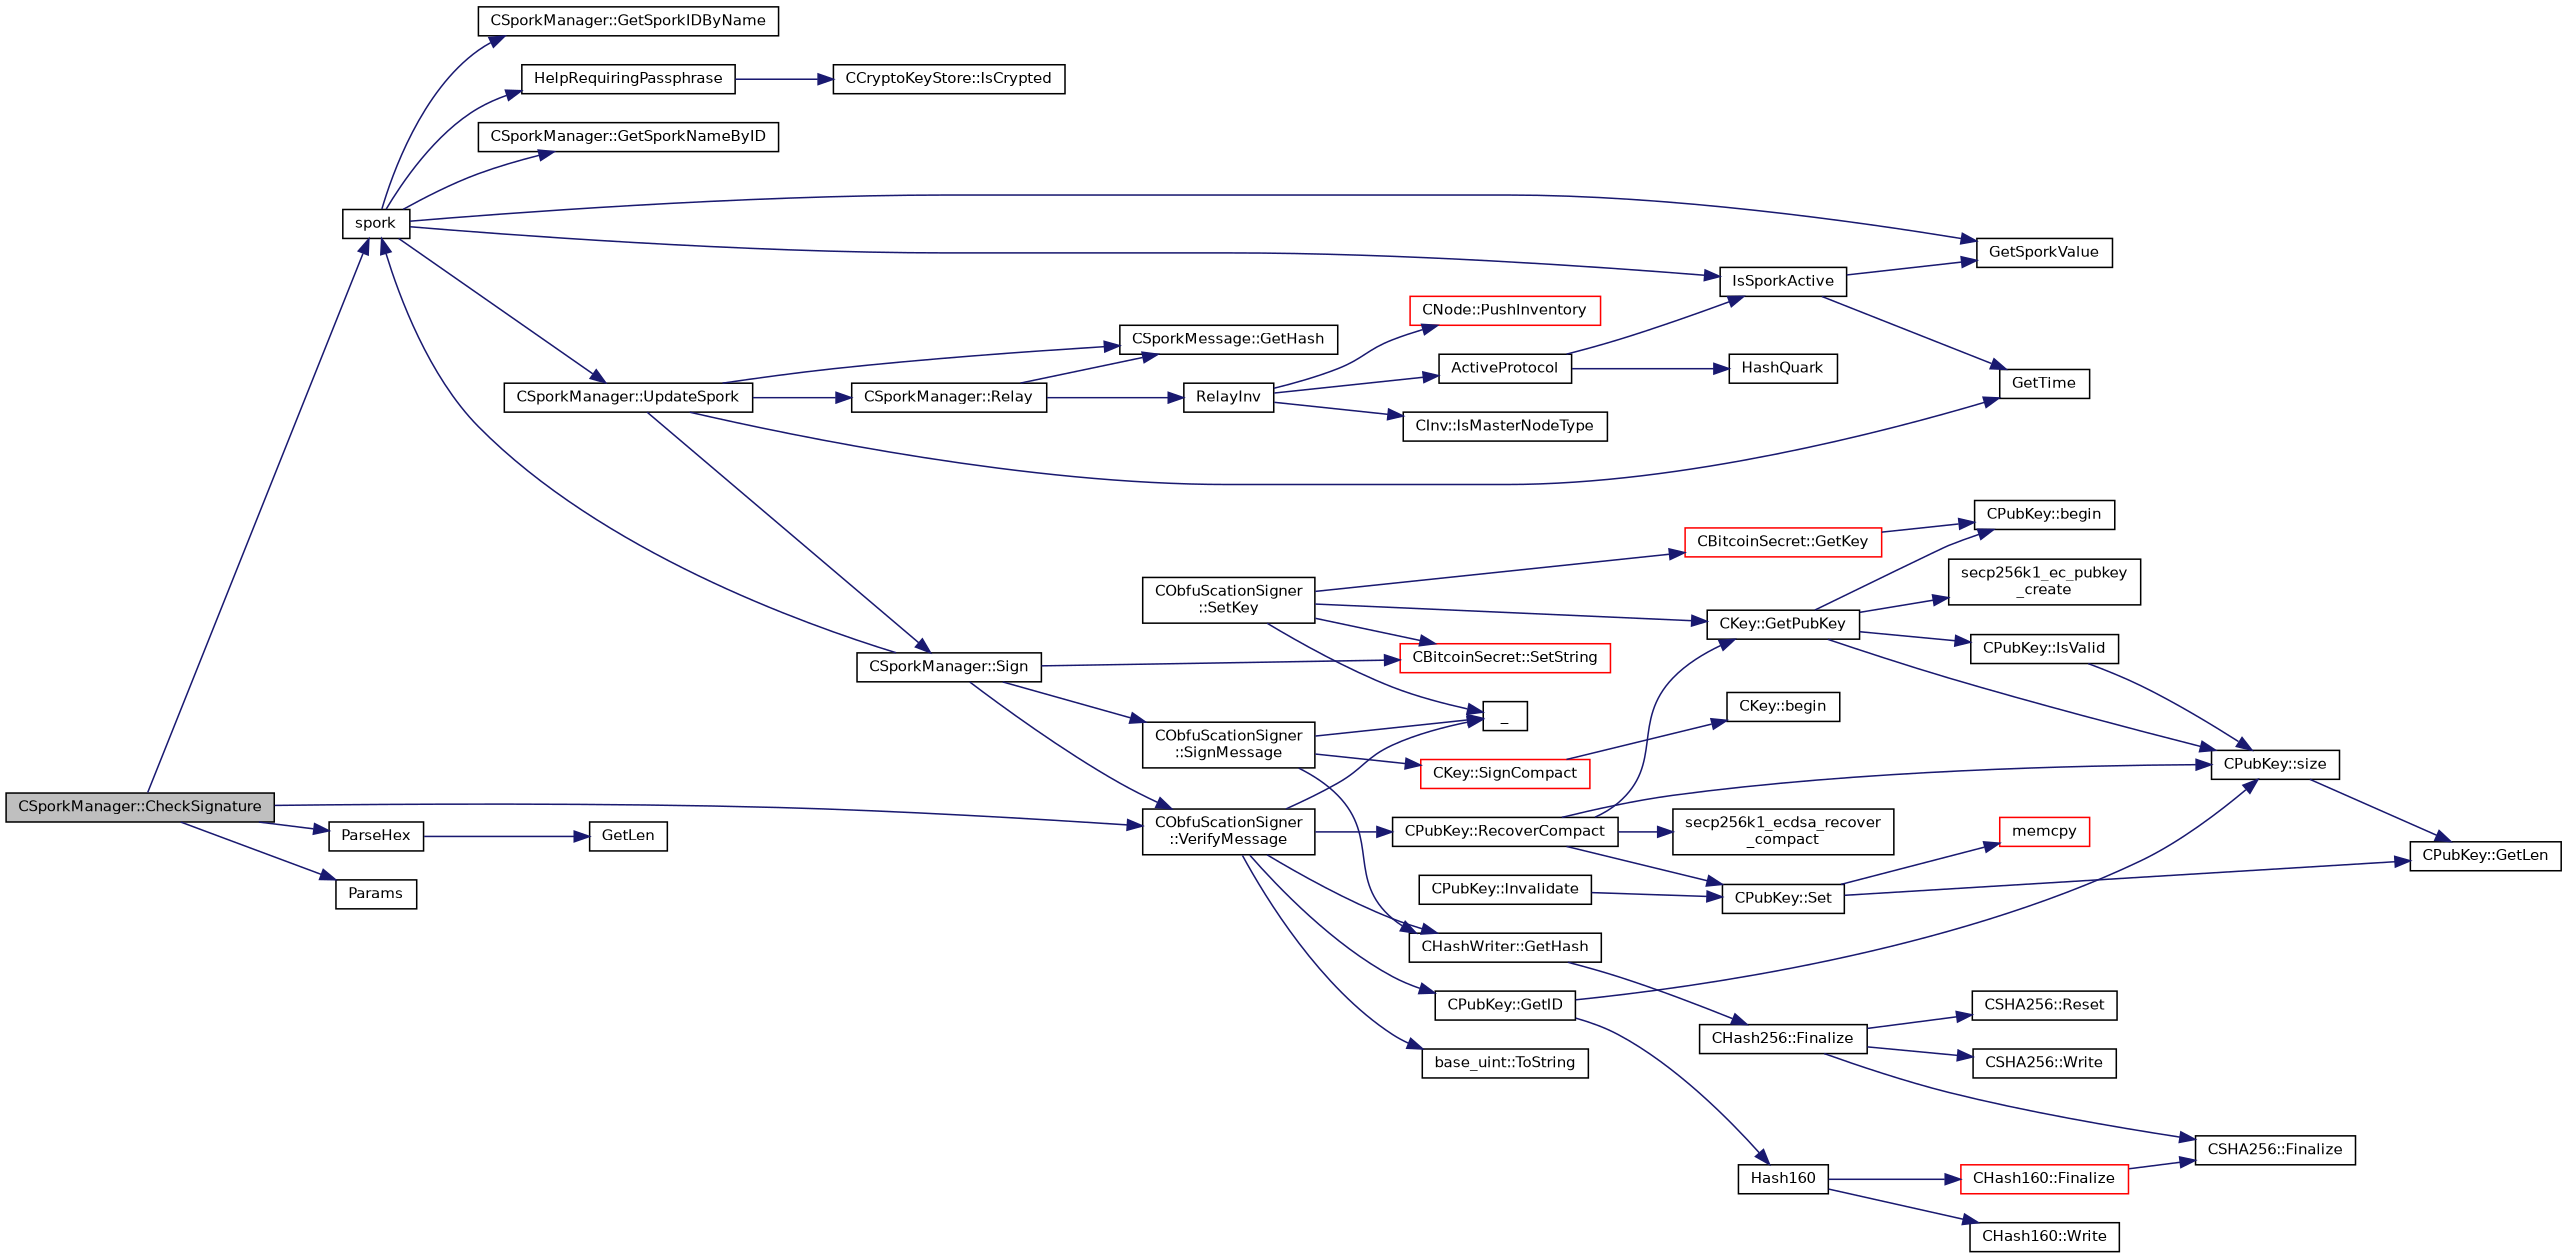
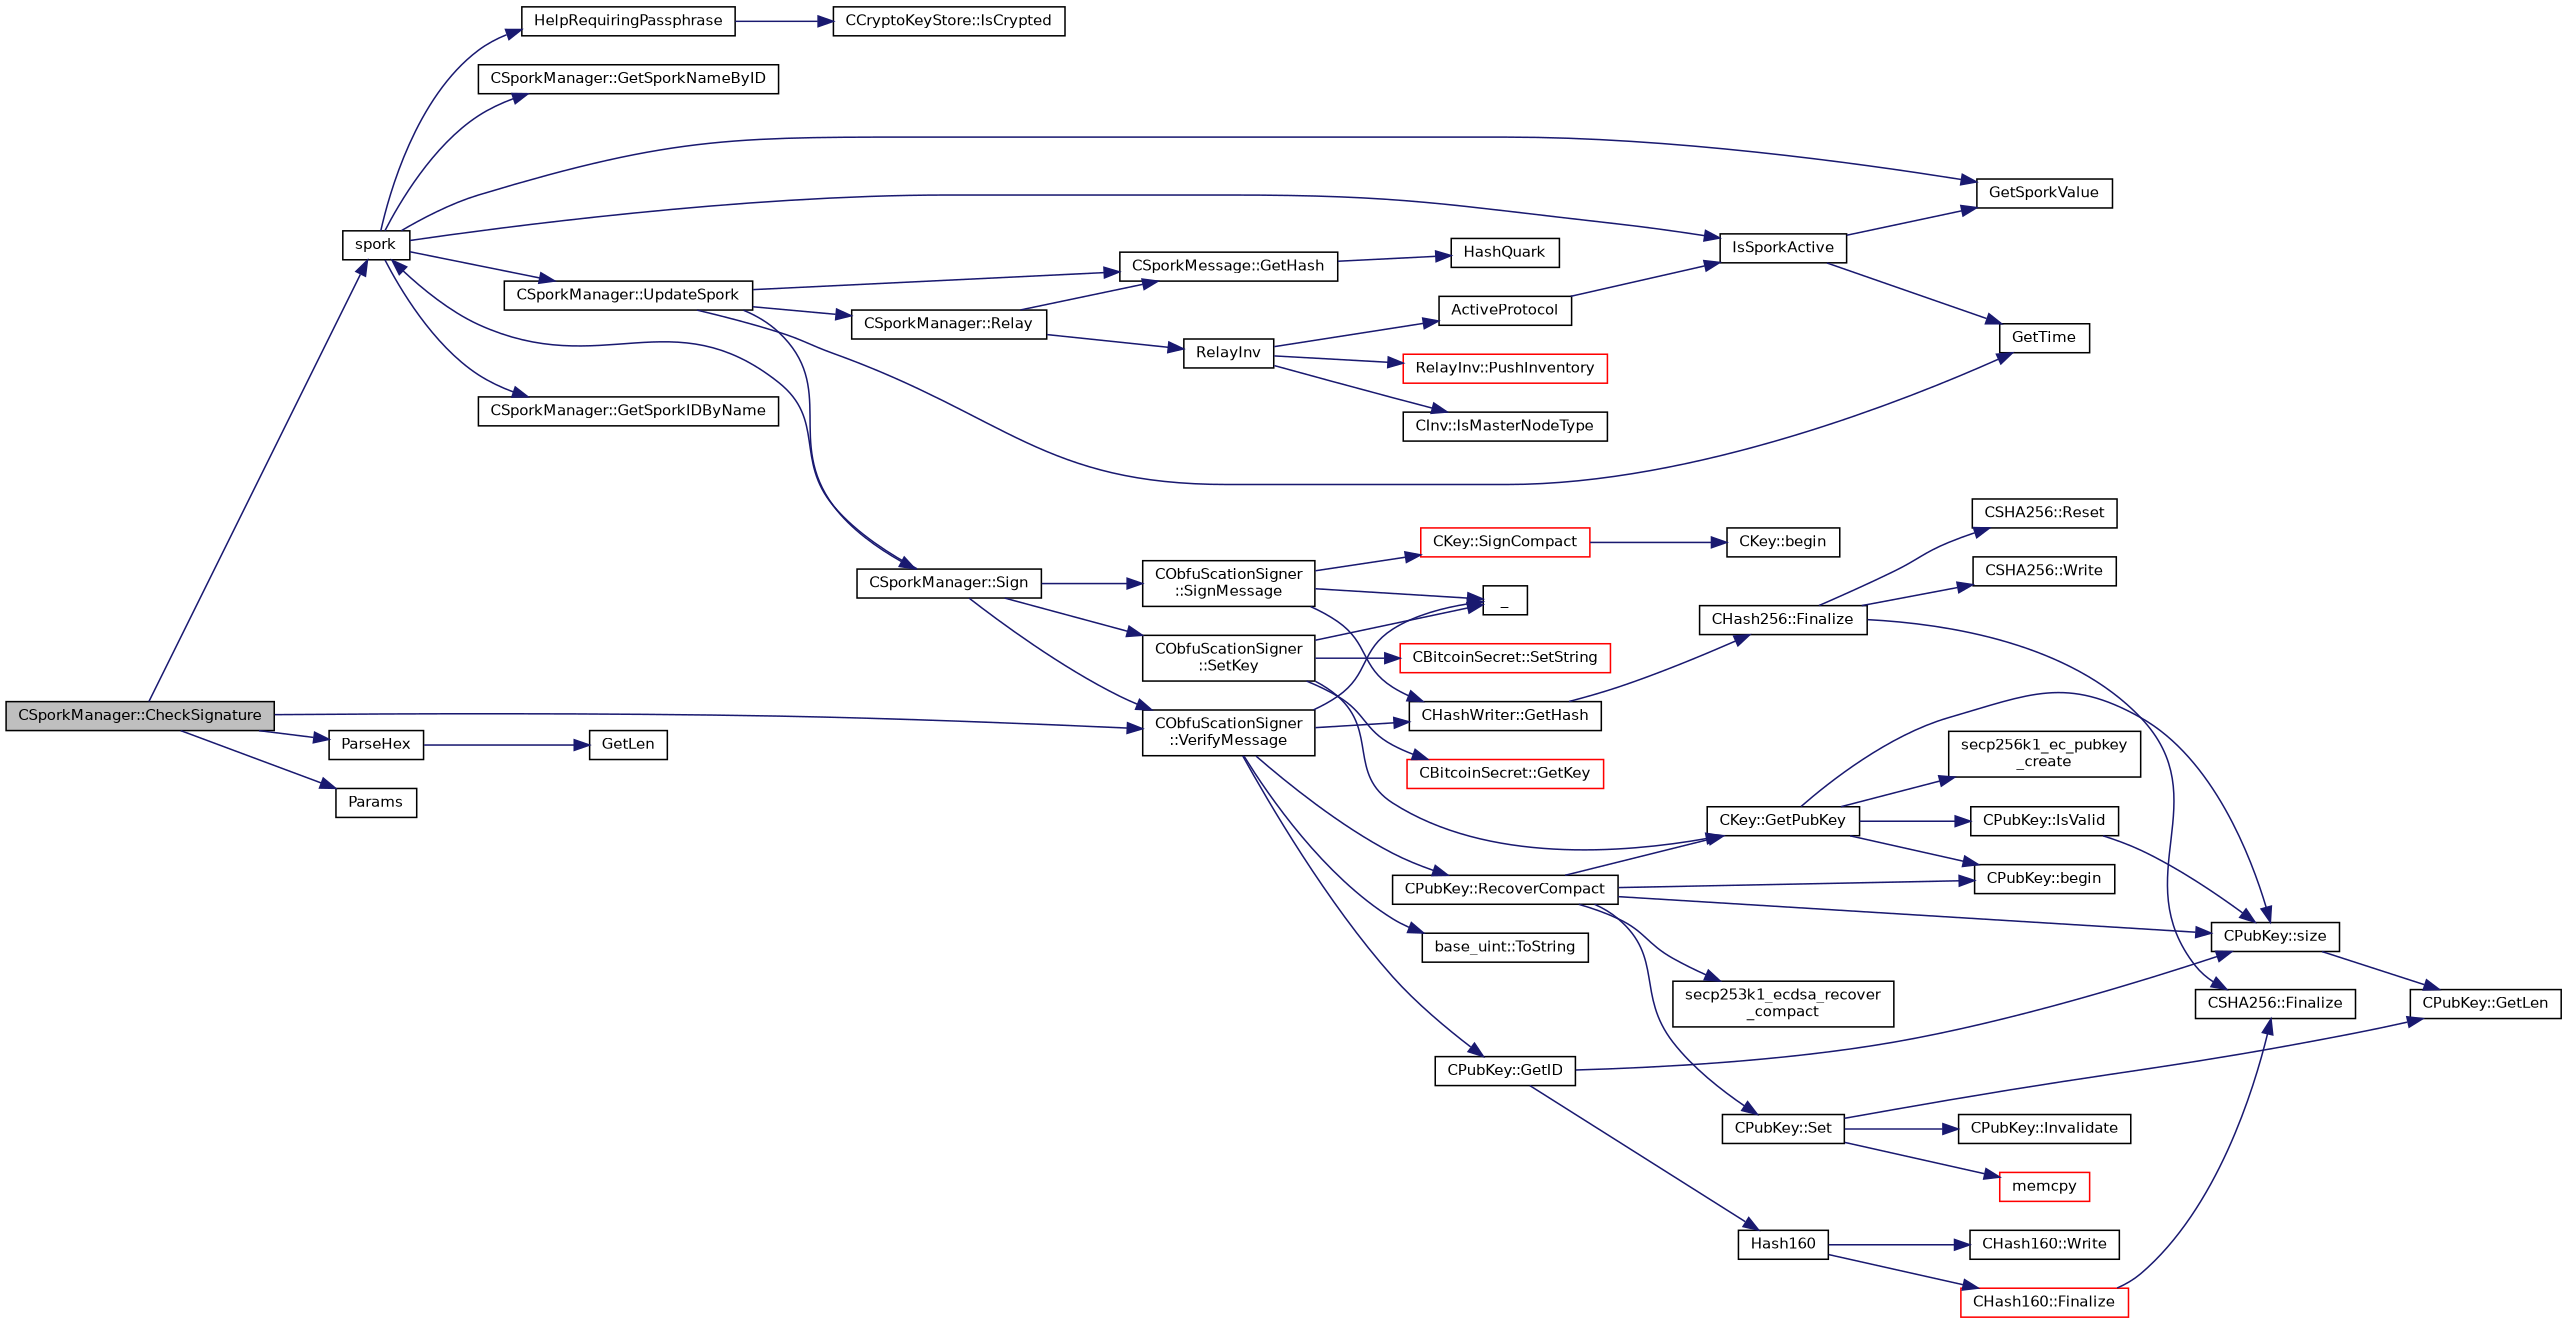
node "CNode::PushInventory": label "CNode::PushInventory" -> "RelayInv::PushInventory"
edge "ActiveProtocol" -> "HashQuark": now "CSporkMessage::GetHash" -> "HashQuark"
edge "CBitcoinSecret::GetKey" -> "CPubKey::begin": now "CPubKey::RecoverCompact" -> "CPubKey::begin"
edge "CSporkManager::Sign" -> "CBitcoinSecret::SetString": now "CSporkManager::Sign" -> "CObfuScationSigner ::SetKey"
node "secp256k1_ecdsa_recover _compact": label "secp256k1_ecdsa_recover _compact" -> "secp253k1_ecdsa_recover _compact"
edge "CPubKey::Invalidate" -> "CPubKey::Set": reversed
